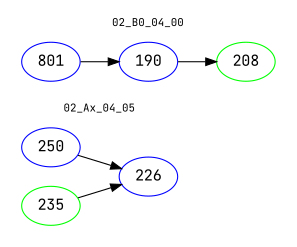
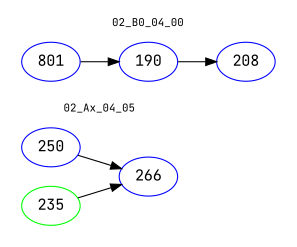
node "208": color green -> blue
node "226": label "226" -> "266"
